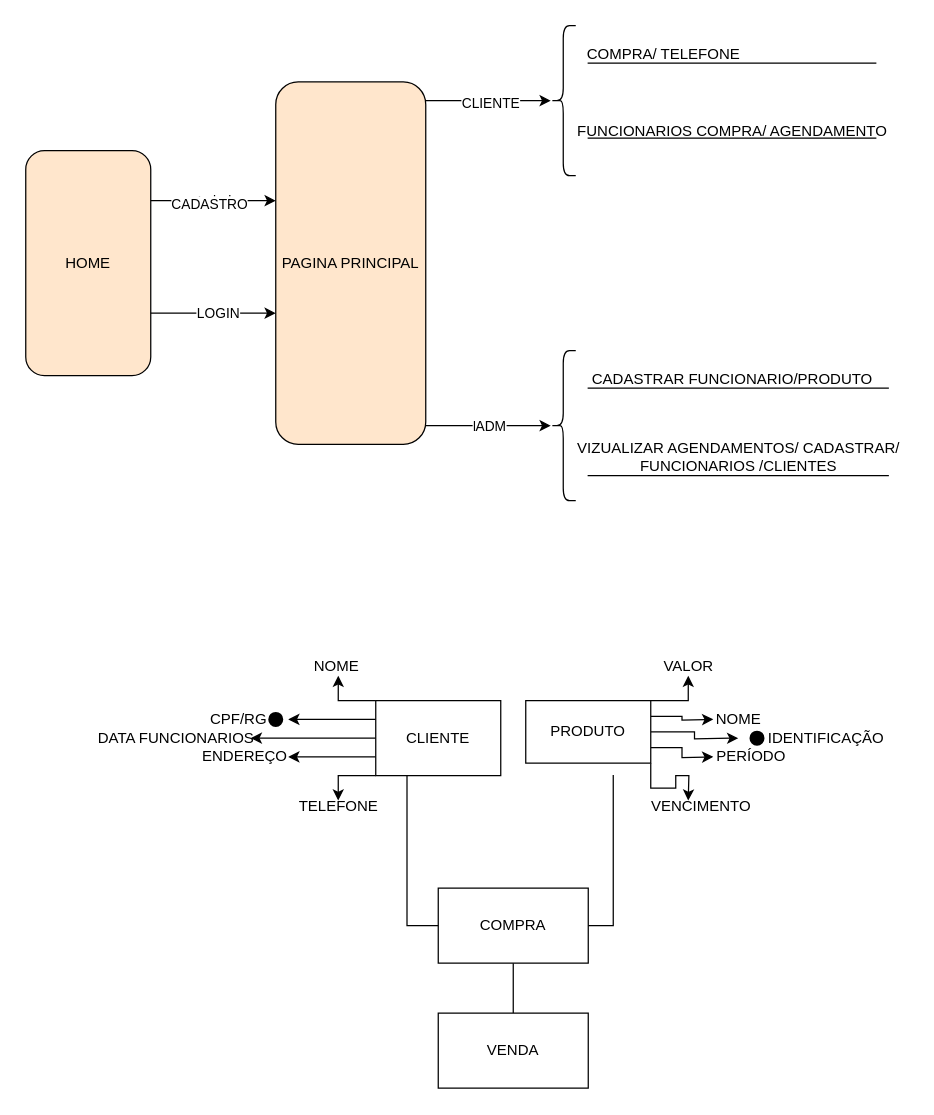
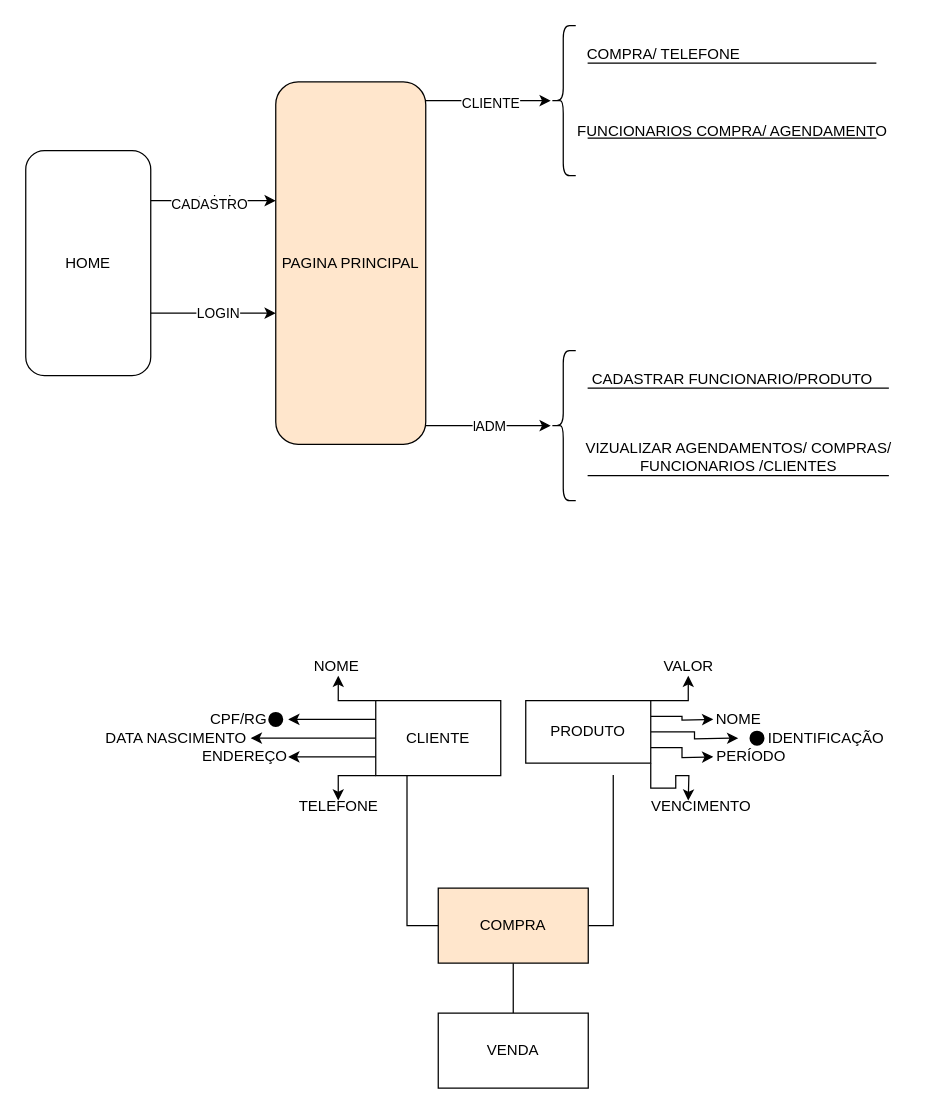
node "HOME": fillcolor #ffe6cc -> #ffffff
node "VIZUALIZAR AGENDAMENTOS/ CADASTRAR/ FUNCIONARIOS /CLIENTES": label "VIZUALIZAR AGENDAMENTOS/ CADASTRAR/ FUNCIONARIOS /CLIENTES" -> "VIZUALIZAR AGENDAMENTOS/ COMPRAS/ FUNCIONARIOS /CLIENTES"
node "DATA FUNCIONARIOS": label "DATA FUNCIONARIOS" -> "DATA NASCIMENTO"
node "COMPRA": fillcolor #ffffff -> #ffe6cc
